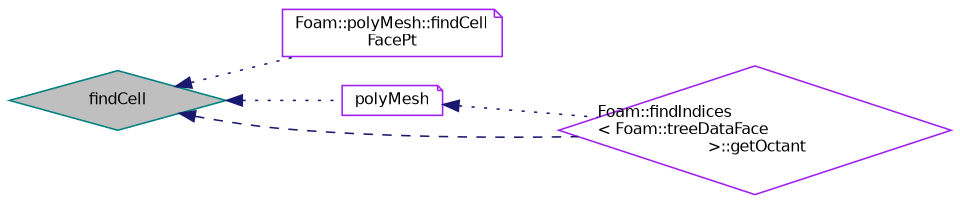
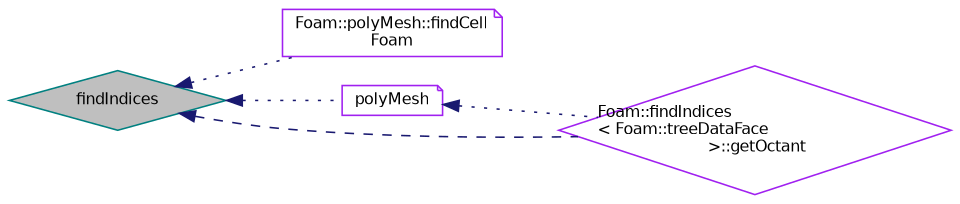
node "Foam::polyMesh::findCell FacePt": label "Foam::polyMesh::findCell FacePt" -> "Foam::polyMesh::findCell Foam"
node "findCell": label "findCell" -> "findIndices"
